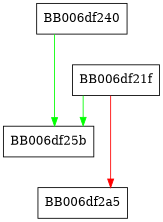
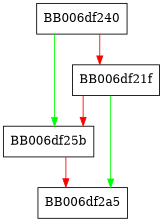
edge "BB006df240" -> "BB006df21f": added
edge "BB006df21f" -> "BB006df25b": color green -> red
edge "BB006df21f" -> "BB006df2a5": color red -> green
edge "BB006df25b" -> "BB006df2a5": added
